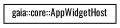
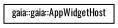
node "gaia::core::AppWidgetHost": label "gaia::core::AppWidgetHost" -> "gaia::gaia::AppWidgetHost"
